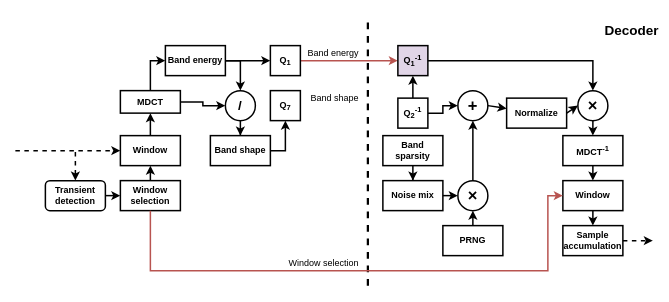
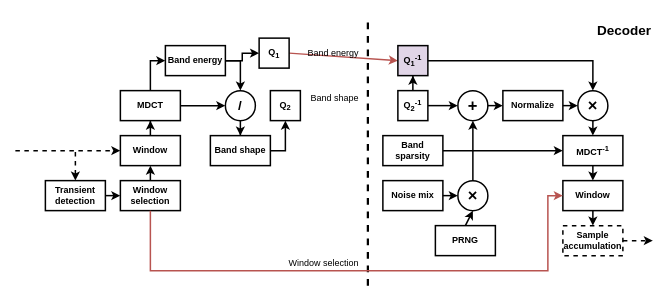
node "Decoder": moved (630, 30) -> (623, 30)
node "Q1": moved (285, 60) -> (274, 53)
node "MDCT": size 60x23 -> 60x30
node "Q7": label "Q7" -> "Q2"
node "Q2-1": moved (413, 113) -> (413, 105)
node "Normalize": moved (537, 113) -> (533, 105)
edge "Band sparsity" -> "Noise mix": now "Band sparsity" -> "MDCT-1"
node "Transient detection": shape rounded rectangle -> rectangle
node "PRNG": moved (473, 240) -> (465, 240)
node "Sample accumulation": style solid -> dashed
